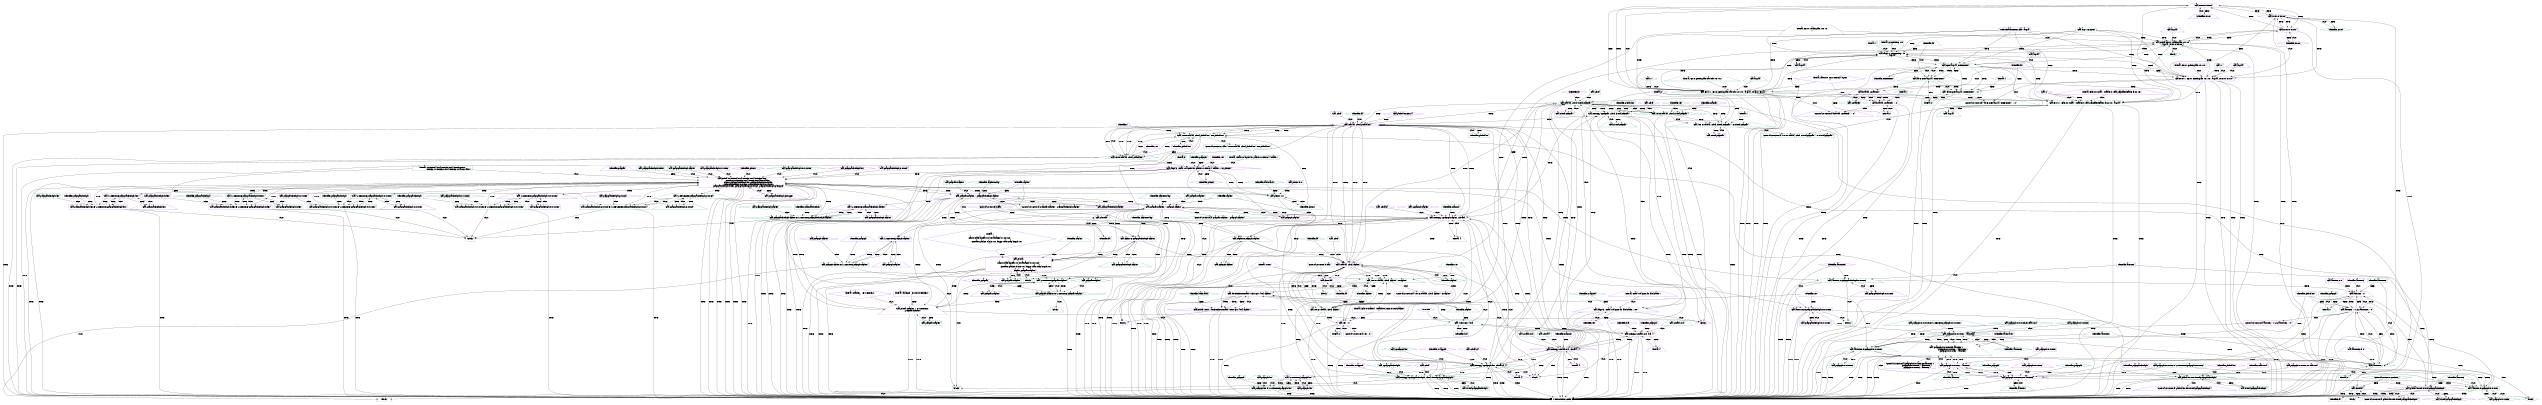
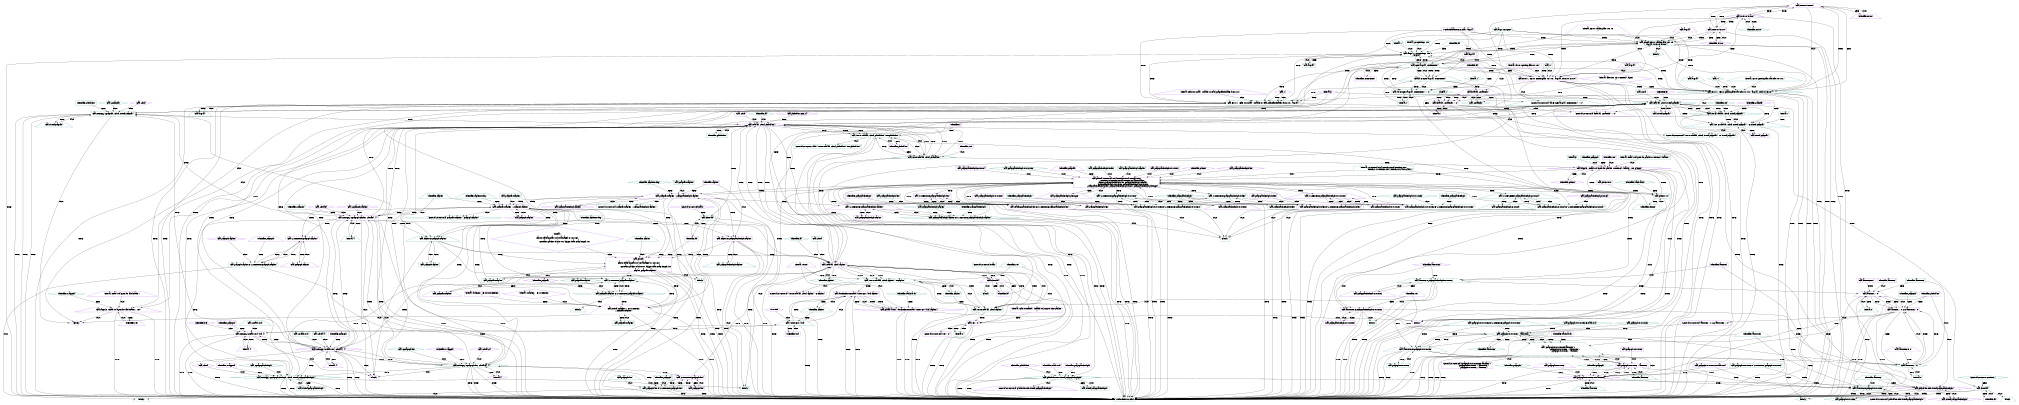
node "(Call,&pcap_fh)": added
node "(Call,pcap_patched_ph.len = SWAPLONG(pcap_patched_ph.len))": label "(Call,pcap_patched_ph.len = SWAPLONG(pcap_patched_ph.len))" -> "(Call,reading_patched_ph.len = SWAPLONG(pcap_patched_ph.len))"
edge "(Call,memcpy(&pcap_ph.len, &buf[12], 4))" -> "(Call,memcpy(&pcap_ph.caplen, &buf[8], 4))": label "AST: " -> "DDG: "
